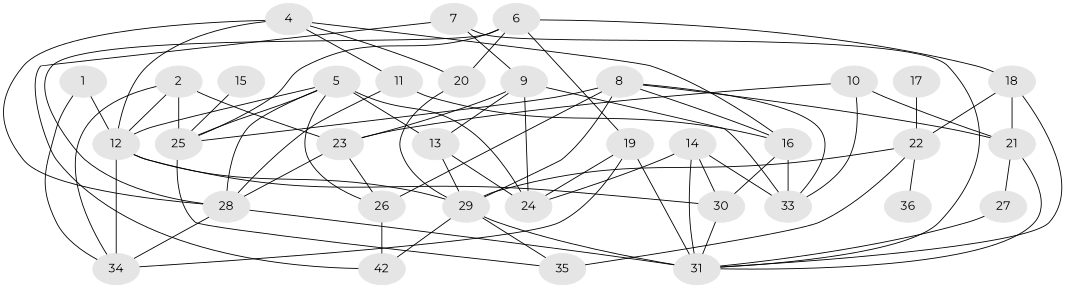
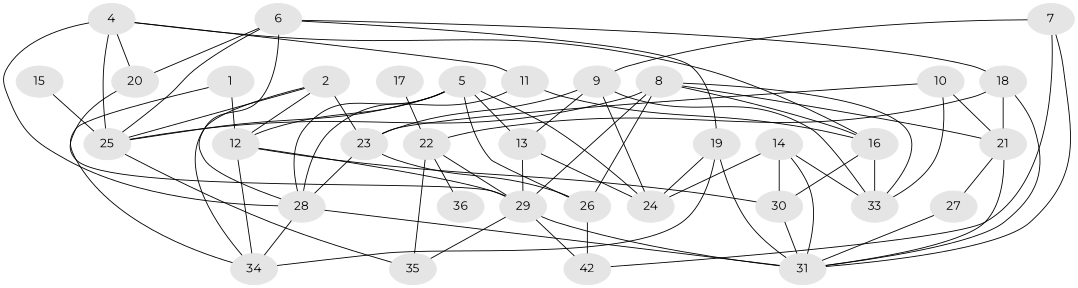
edge "4" -- "12": now "4" -- "25"
